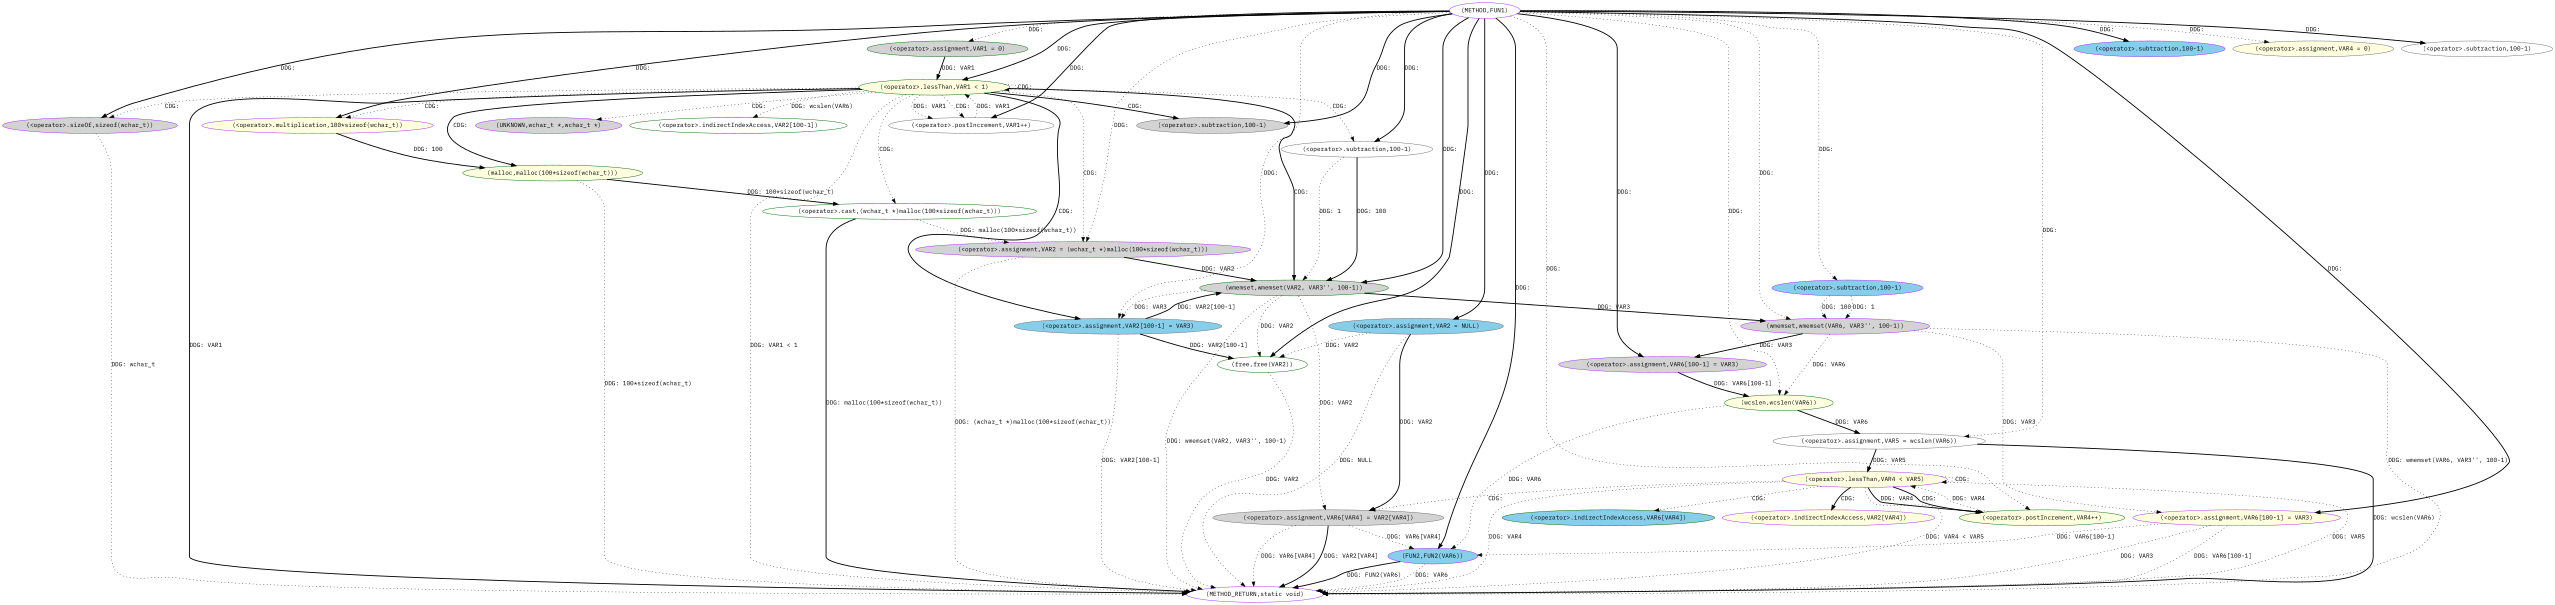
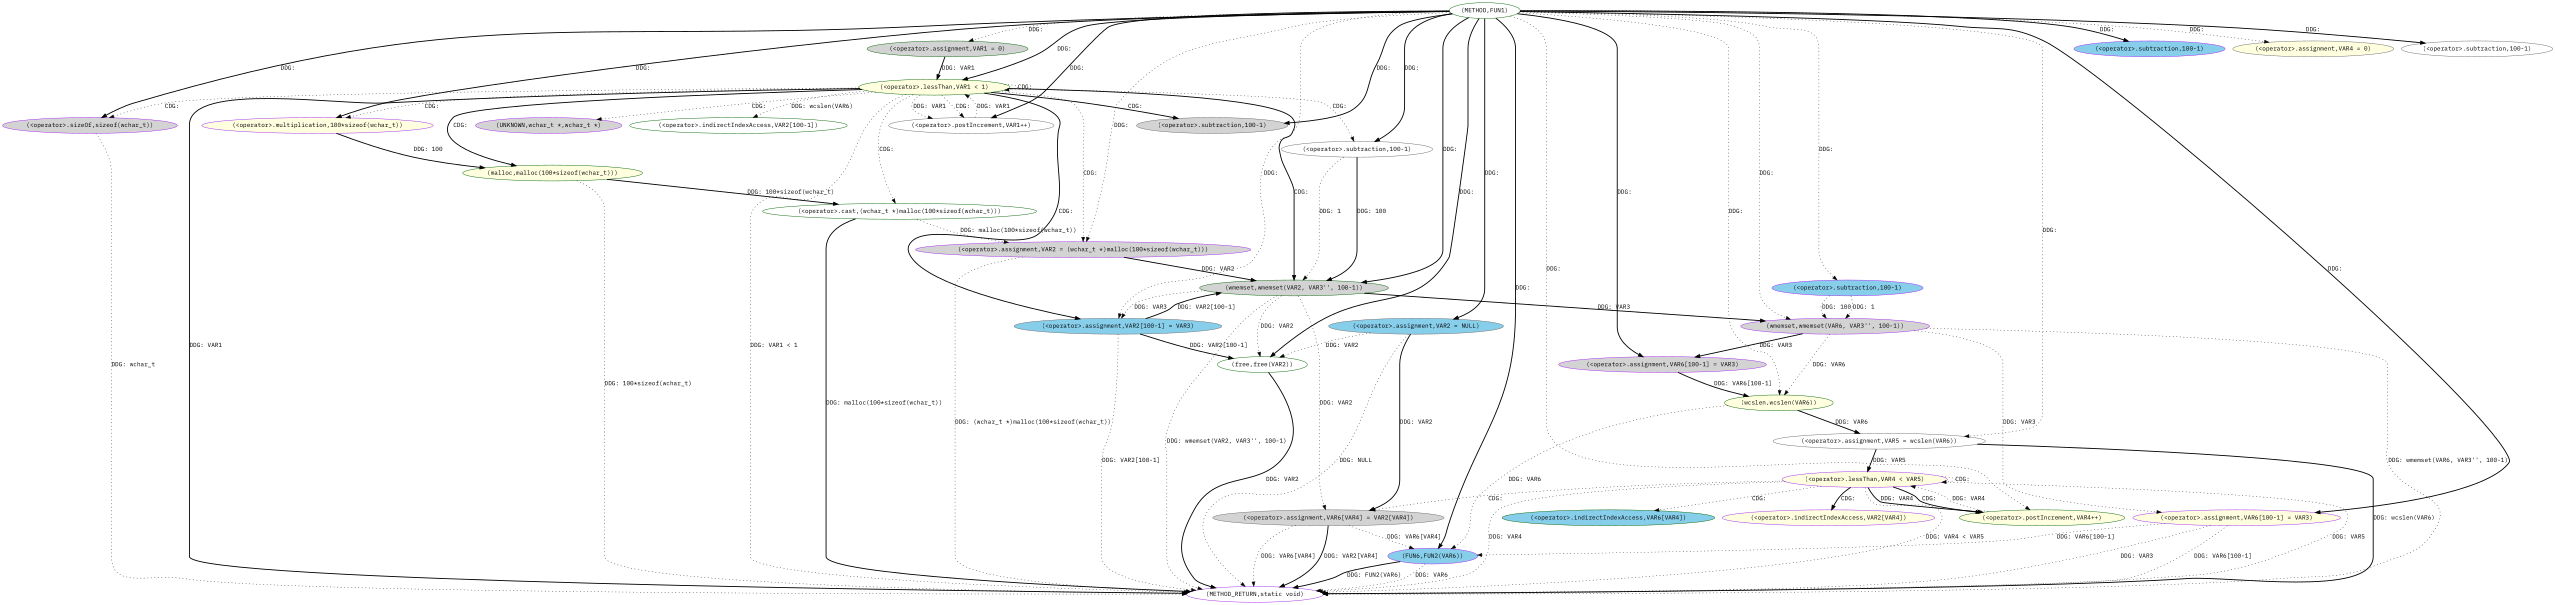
node "(METHOD,FUN1)": color purple -> darkgreen
edge "(free,free(VAR2))" -> "(METHOD_RETURN,static void)": style dotted -> bold
node "(FUN2,FUN2(VAR6))": label "(FUN2,FUN2(VAR6))" -> "(FUN6,FUN2(VAR6))"
